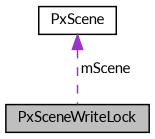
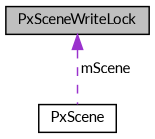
edge "PxSceneWriteLock" -> "PxScene": reversed
